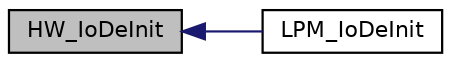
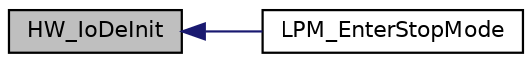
node "LPM_IoDeInit": label "LPM_IoDeInit" -> "LPM_EnterStopMode"
